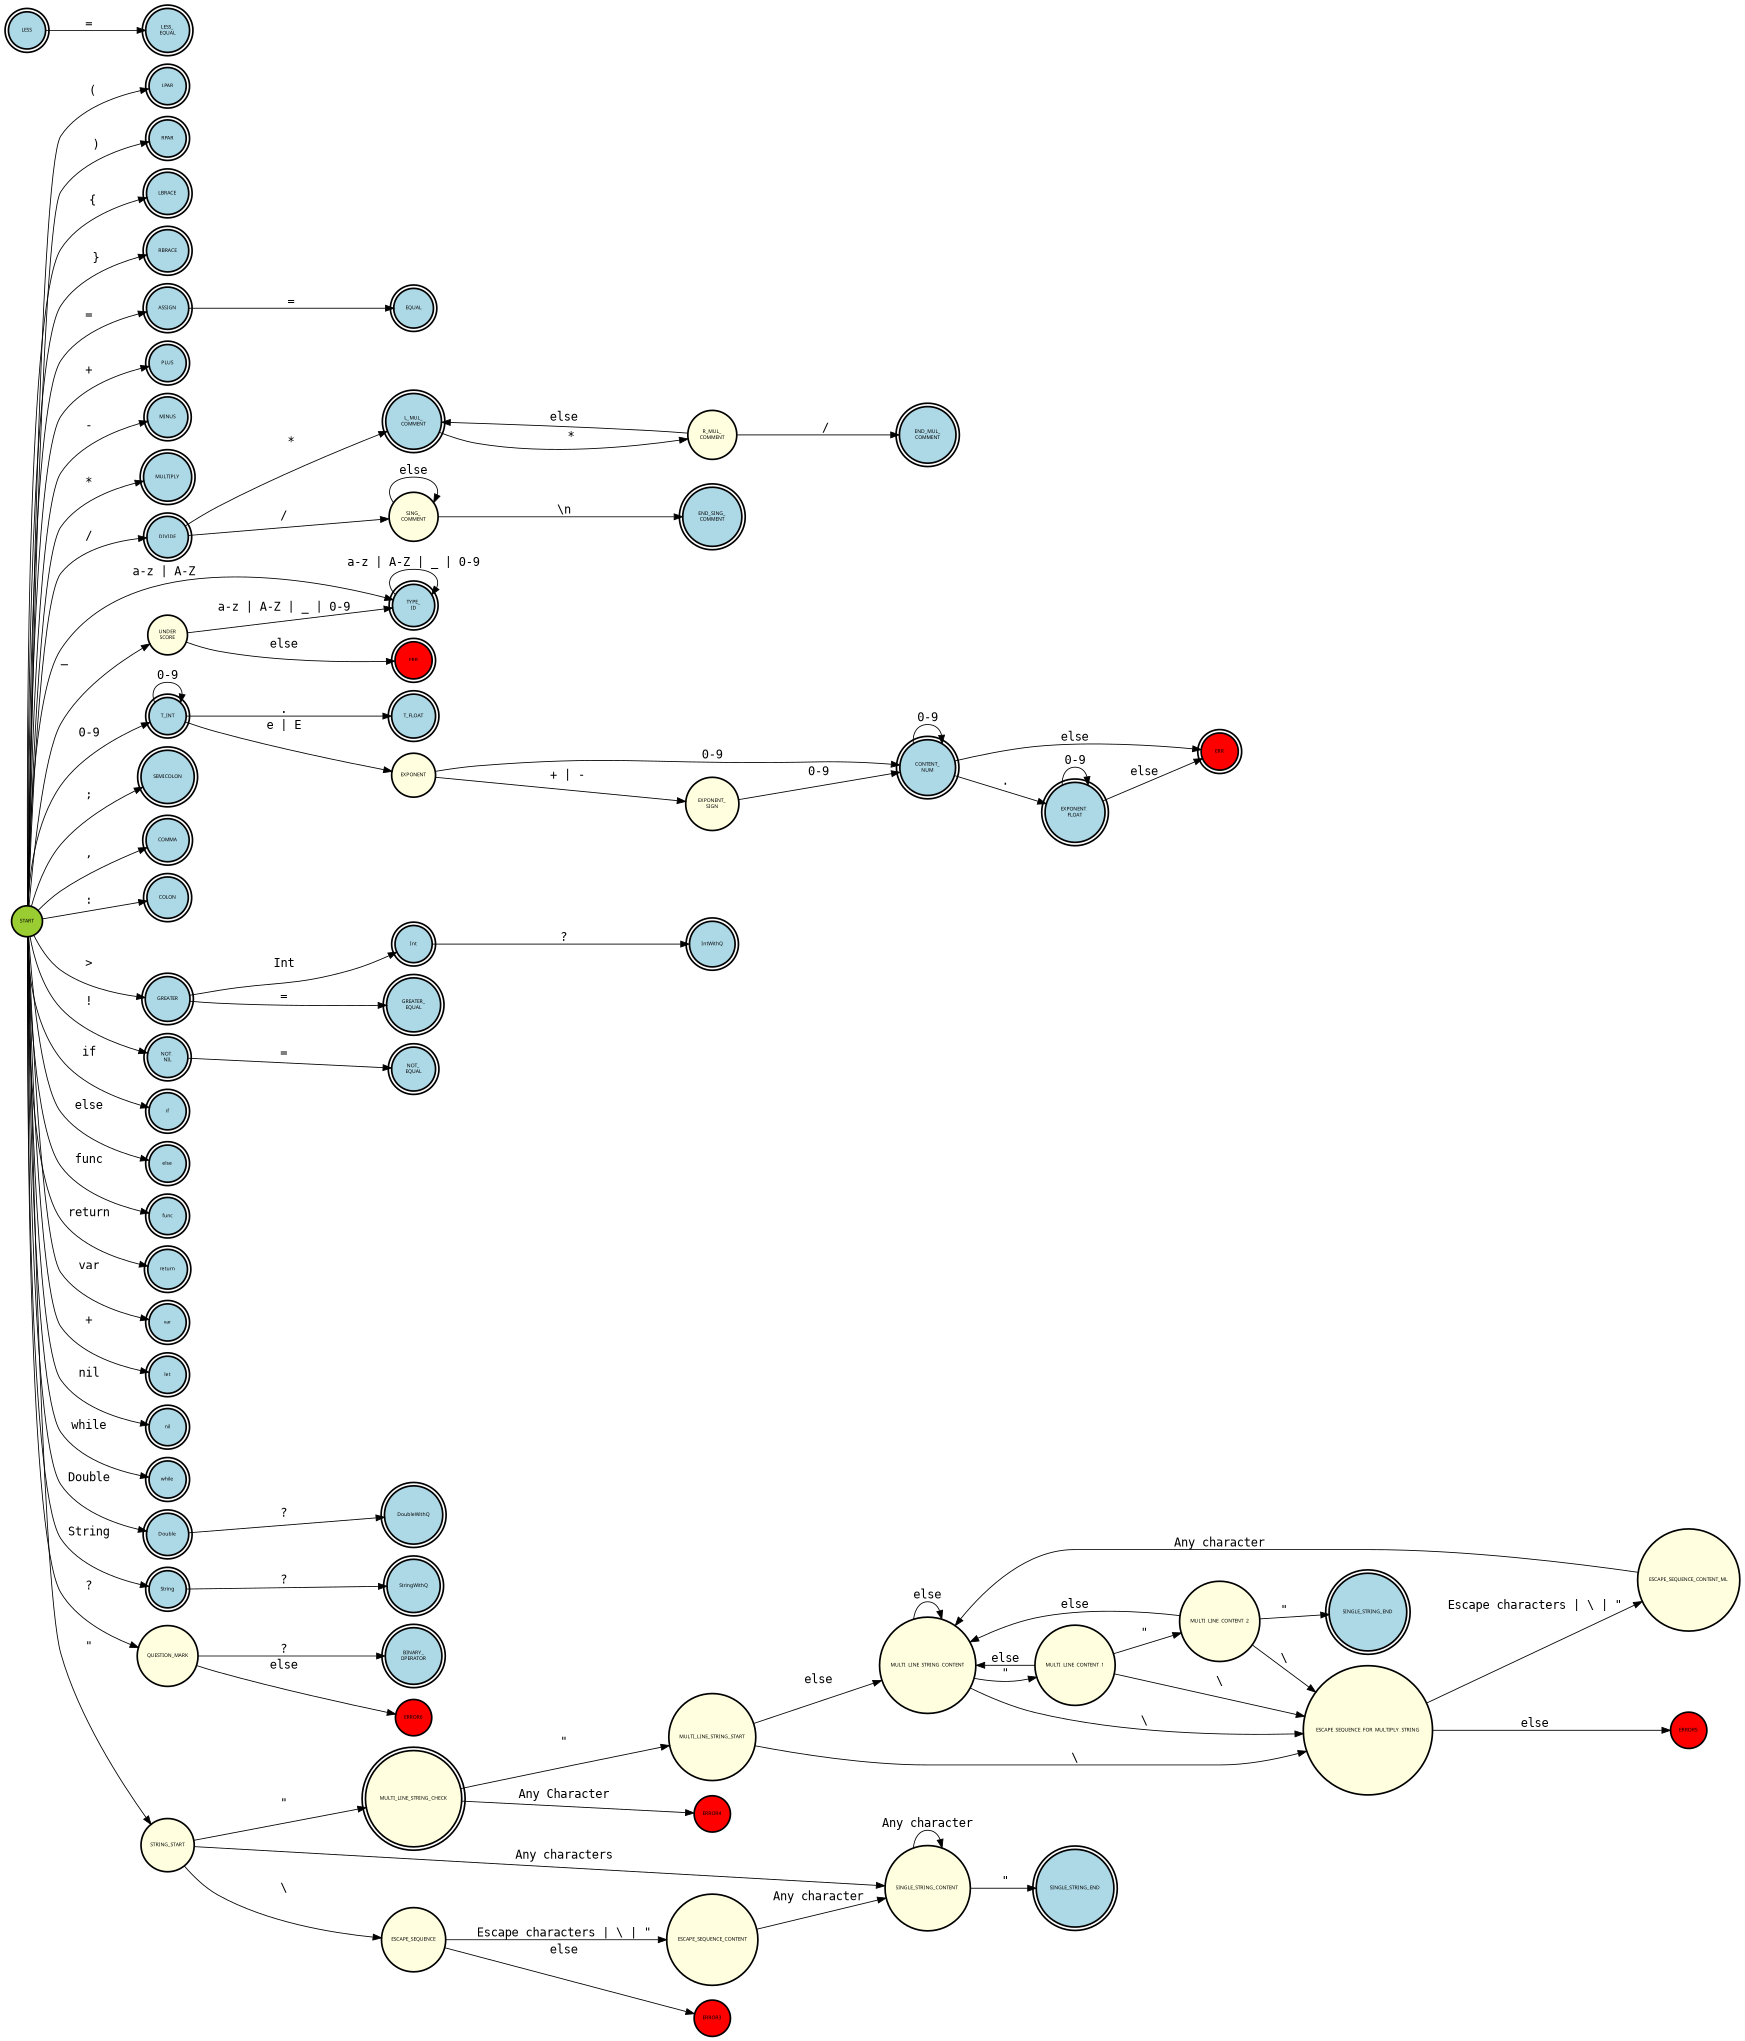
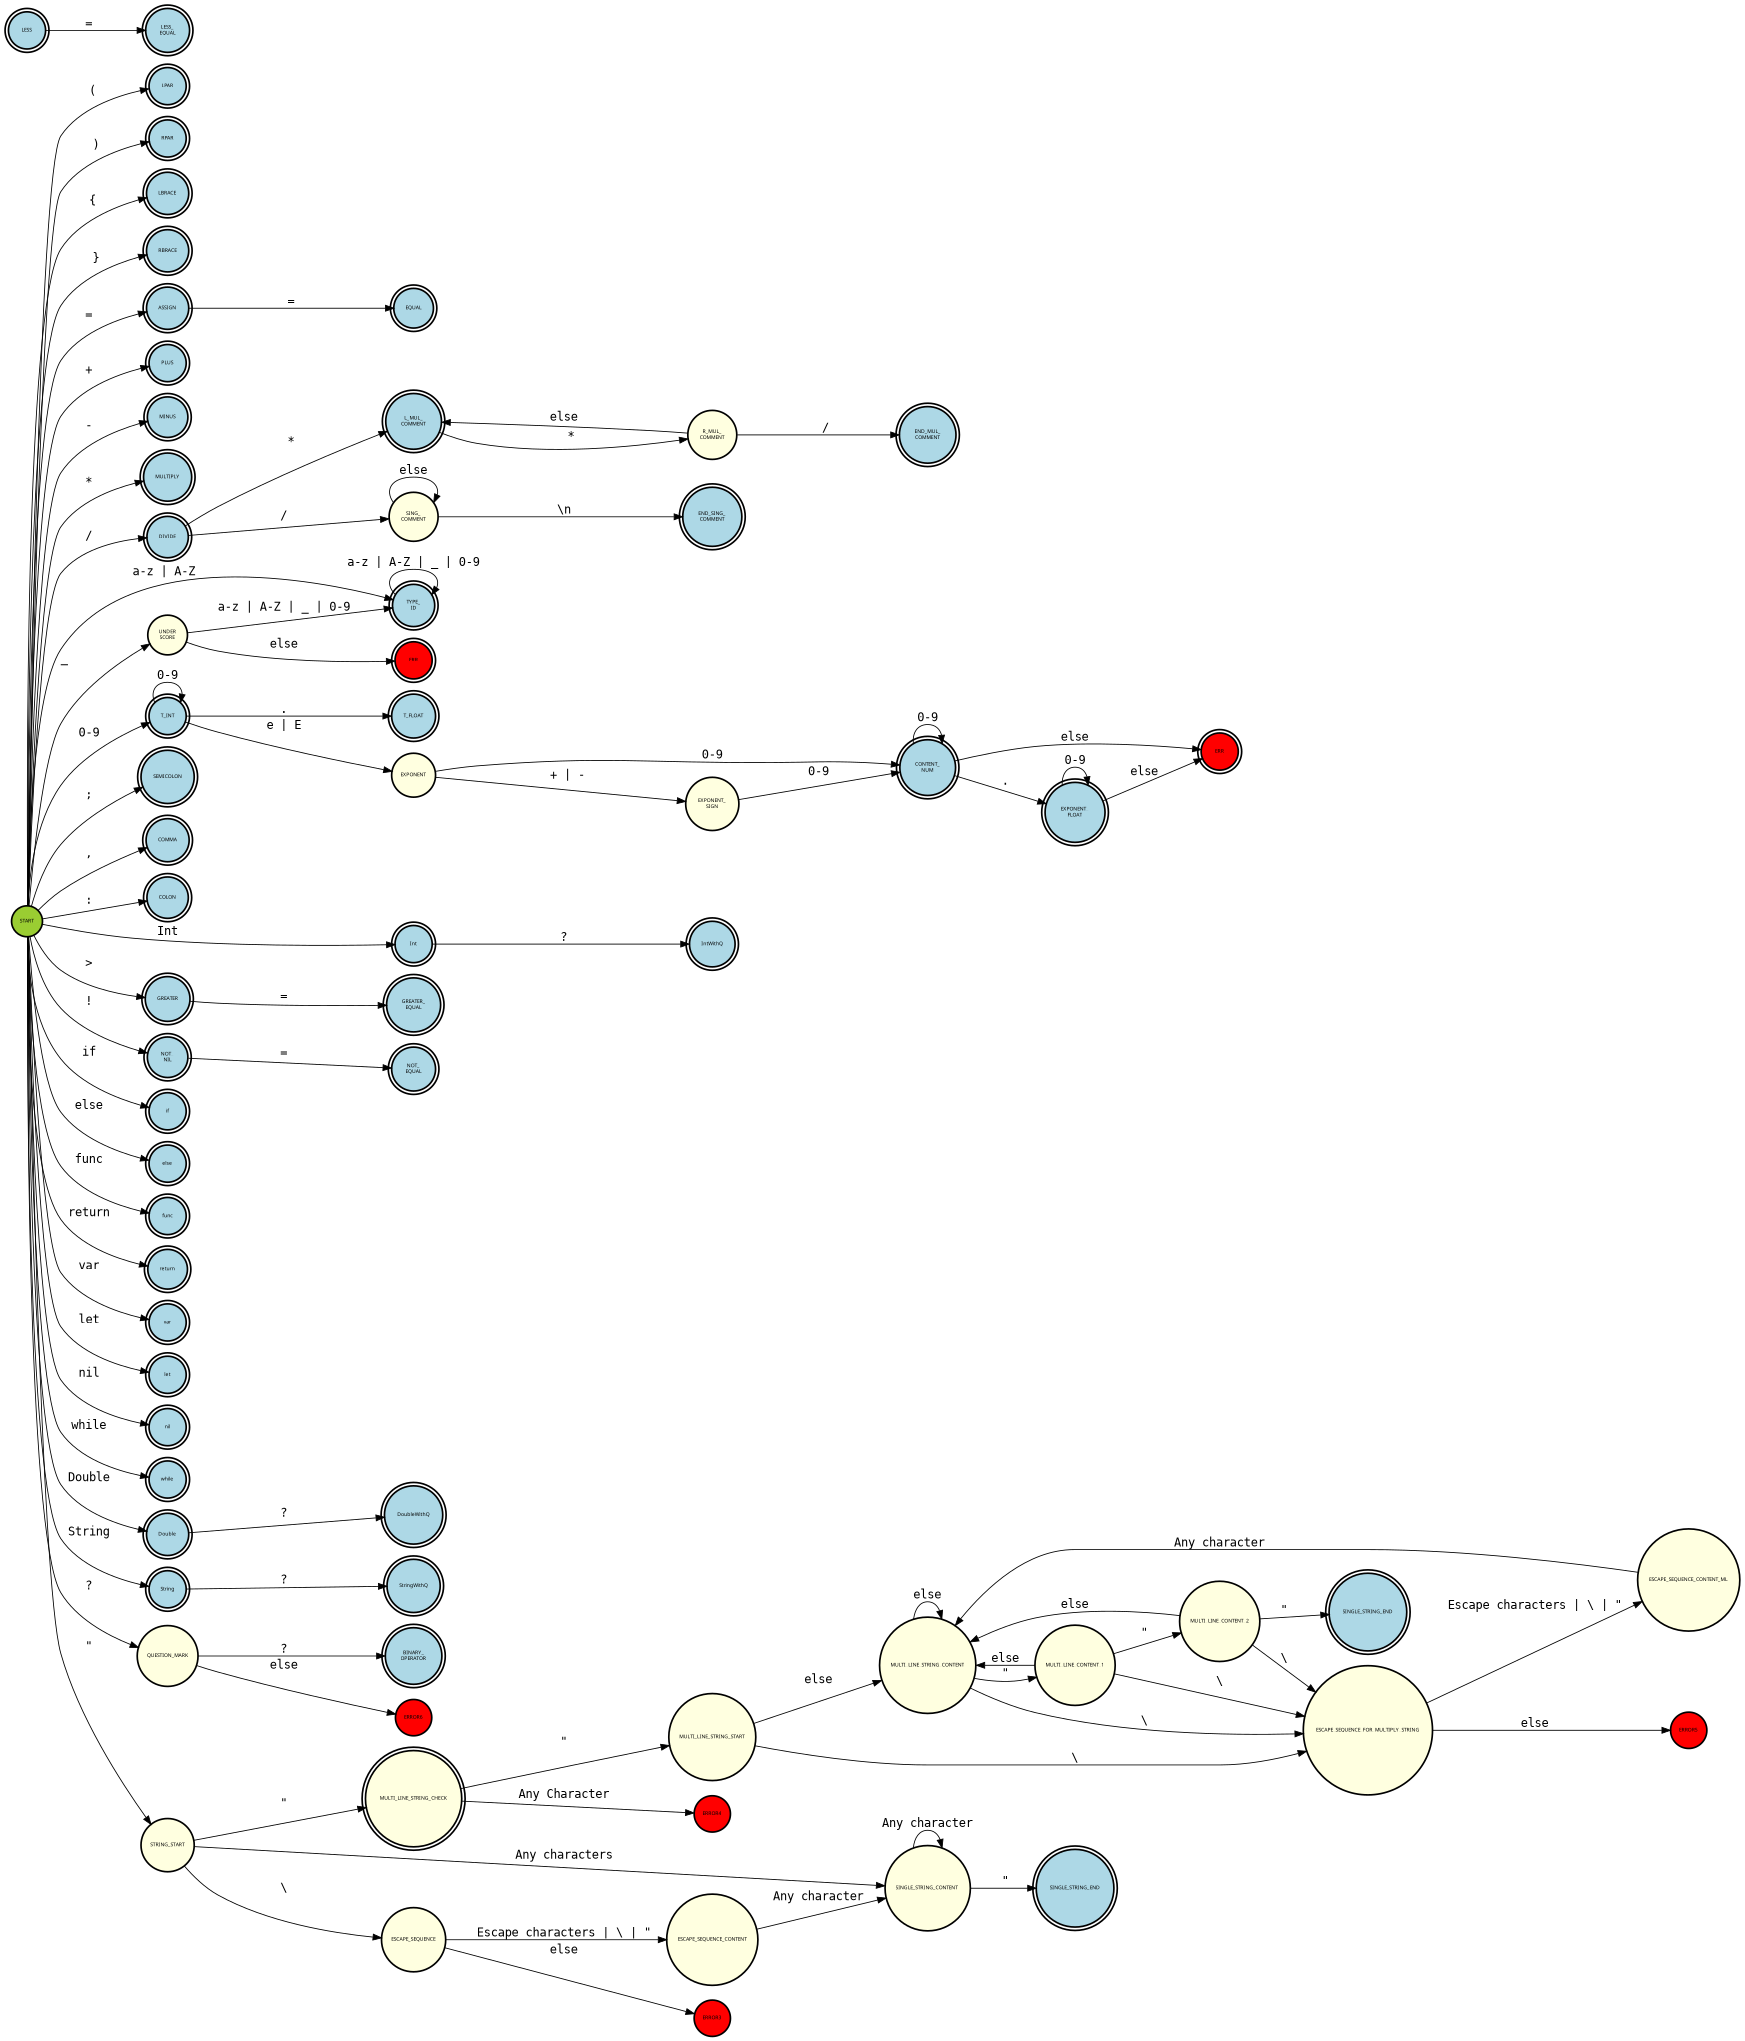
edge "GREATER" -> "Int": now "START" -> "Int"
edge "START" -> "let": label "+" -> "let"
